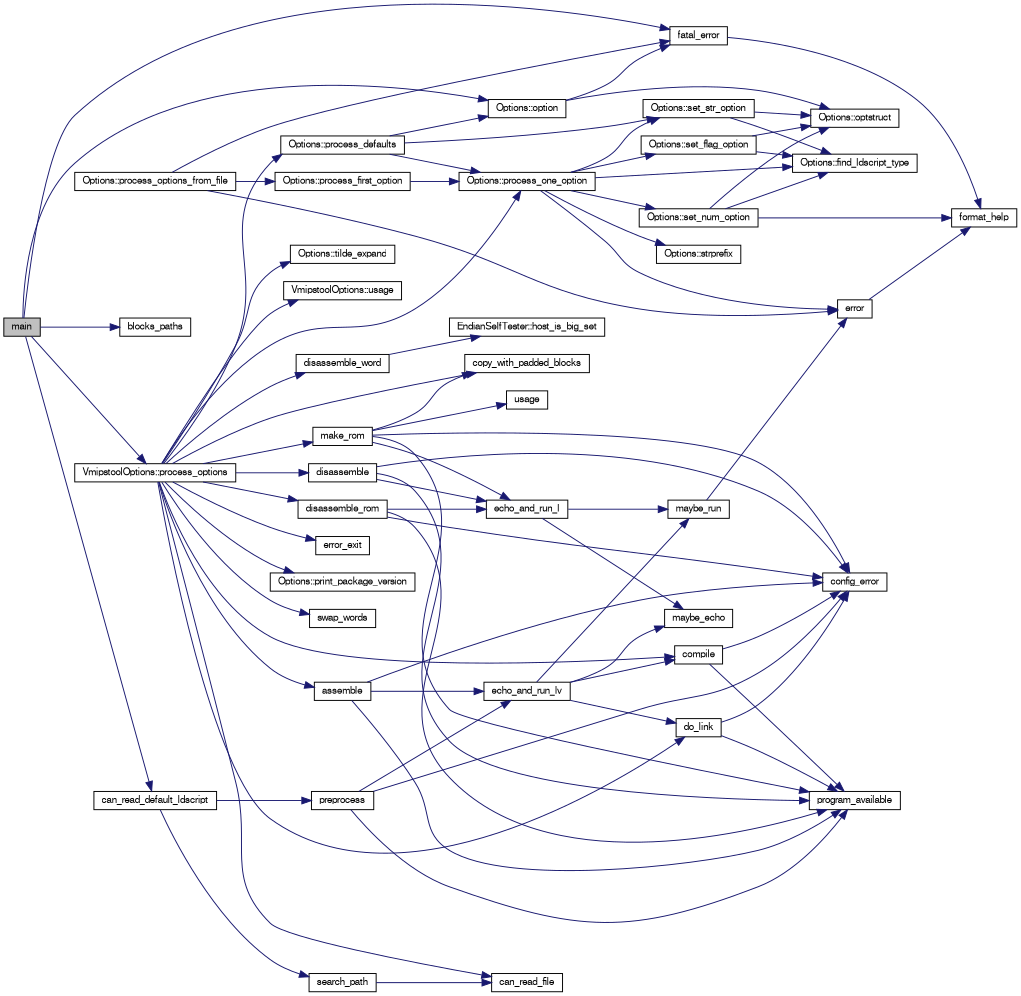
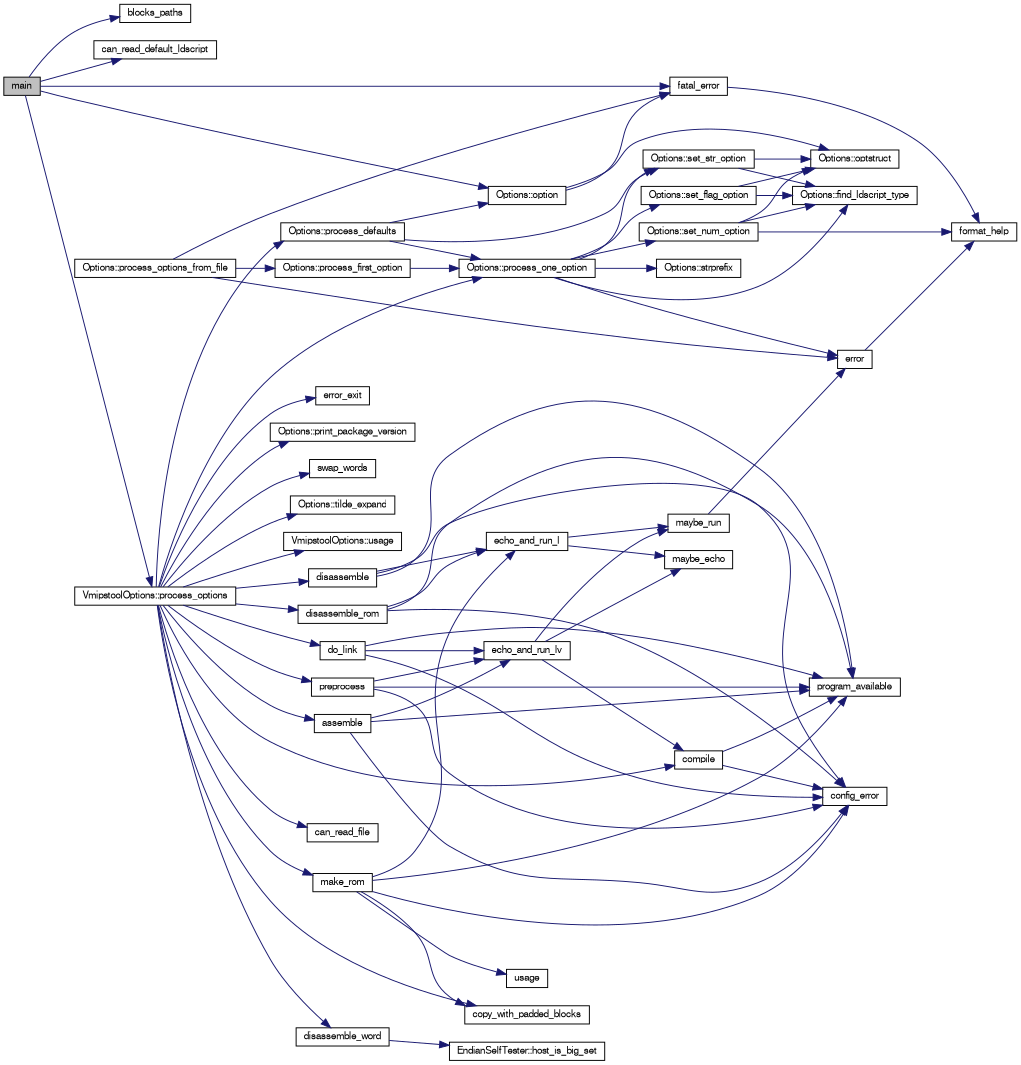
edge "echo_and_run_lv" -> "do_link": reversed
edge "can_read_default_ldscript" -> "preprocess": now "VmipstoolOptions::process_options" -> "preprocess"
node "search_path": removed
